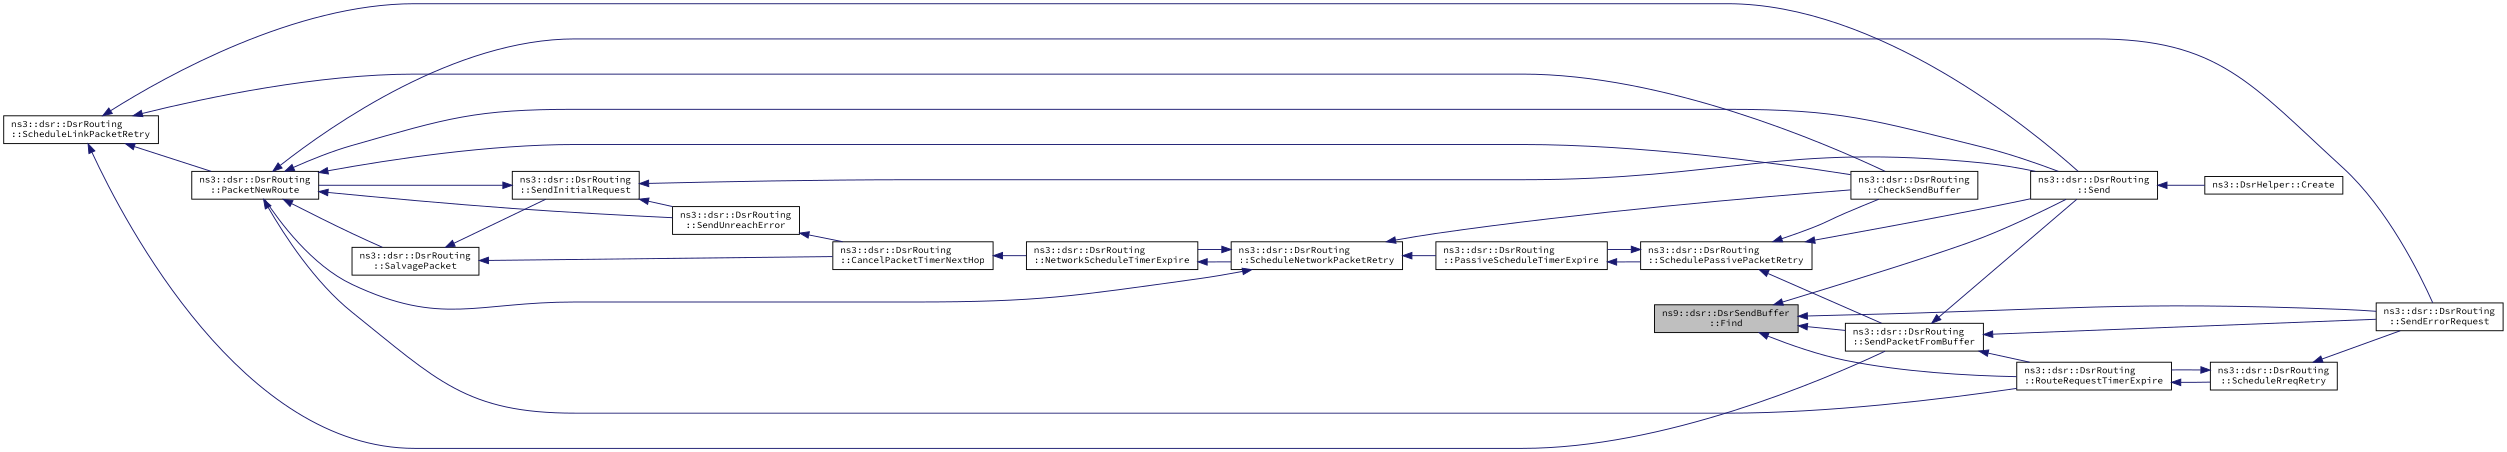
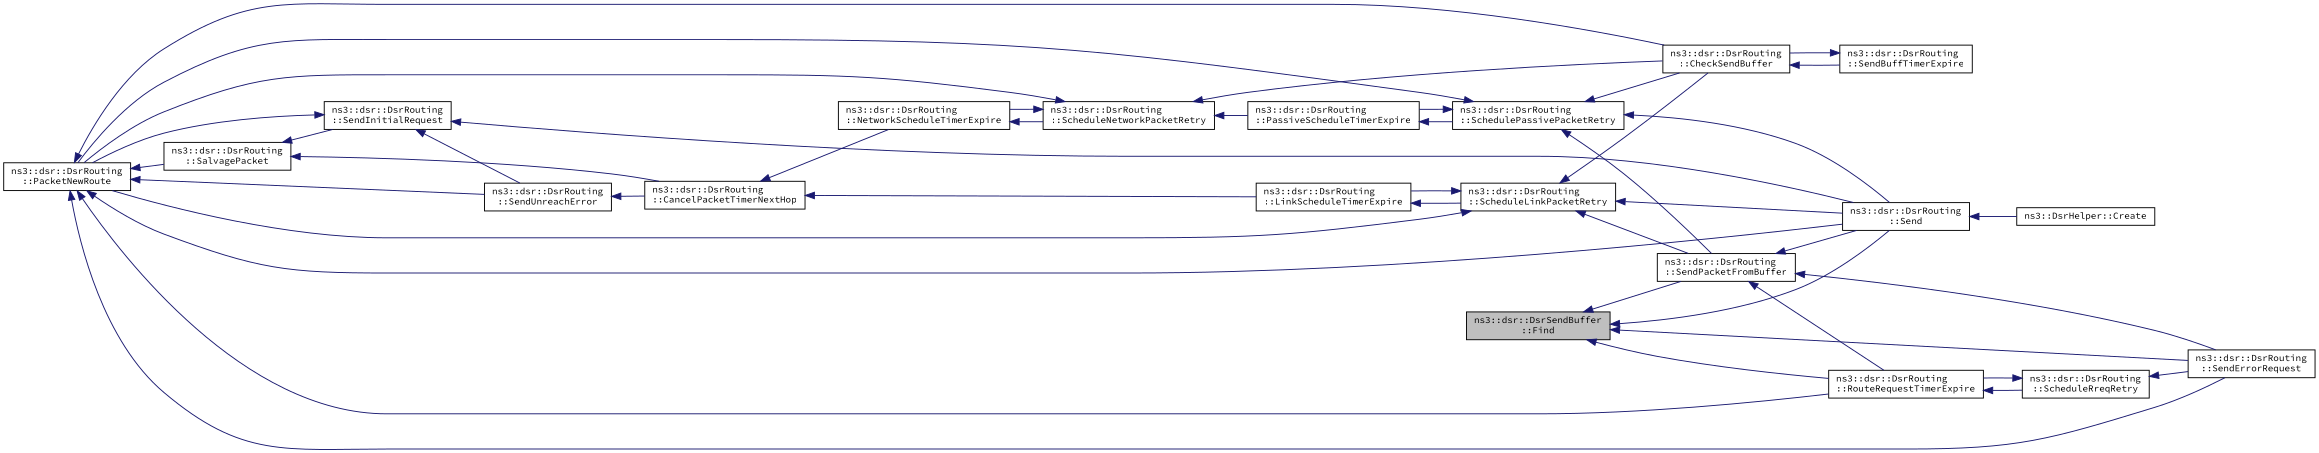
edge "ns3::dsr::DsrRouting ::PacketNewRoute" -> "ns3::dsr::DsrRouting ::SchedulePassivePacketRetry": added
node "ns3::dsr::DsrRouting ::SendBuffTimerExpire": added
node "ns3::dsr::DsrRouting ::LinkScheduleTimerExpire": added
node "ns9::dsr::DsrSendBuffer ::Find": label "ns9::dsr::DsrSendBuffer ::Find" -> "ns3::dsr::DsrSendBuffer ::Find"
